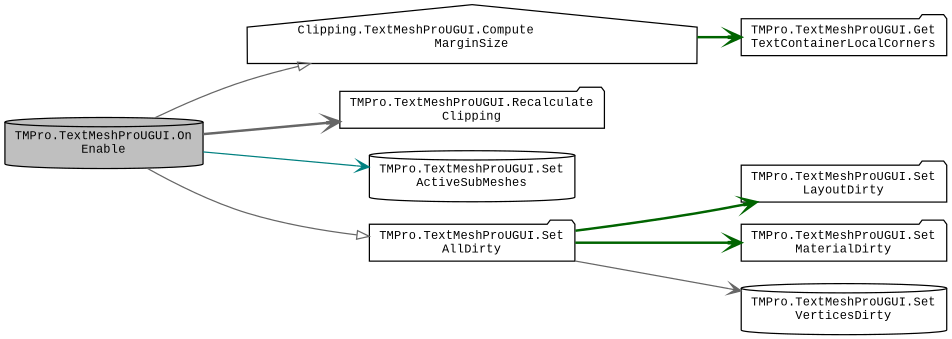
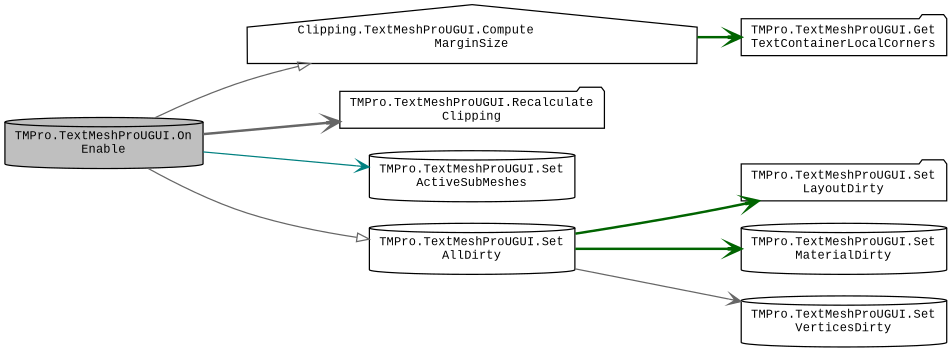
node "TMPro.TextMeshProUGUI.Set AllDirty": shape folder -> cylinder
node "TMPro.TextMeshProUGUI.Set MaterialDirty": shape folder -> cylinder
